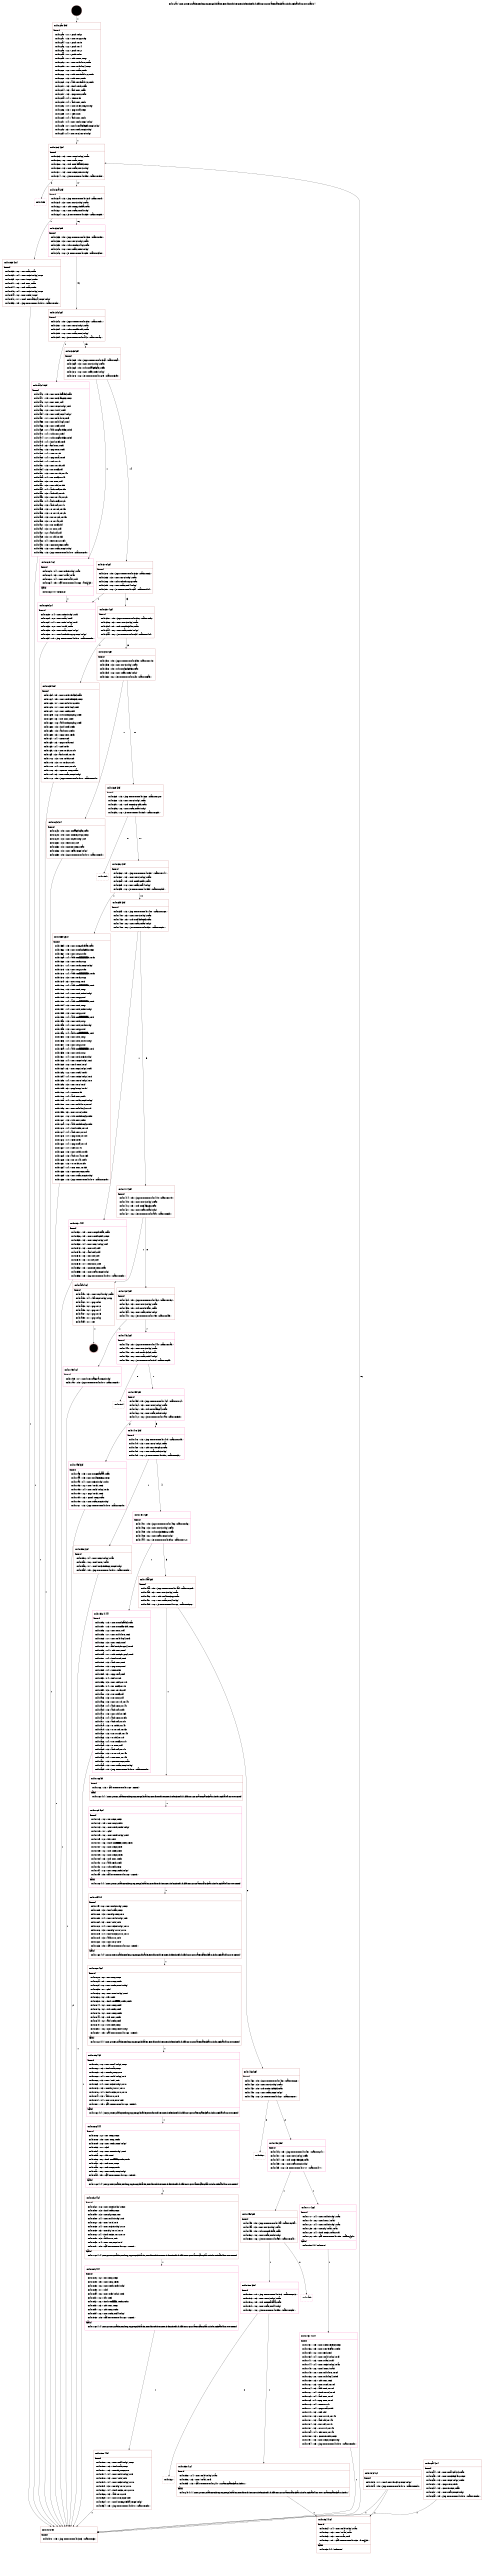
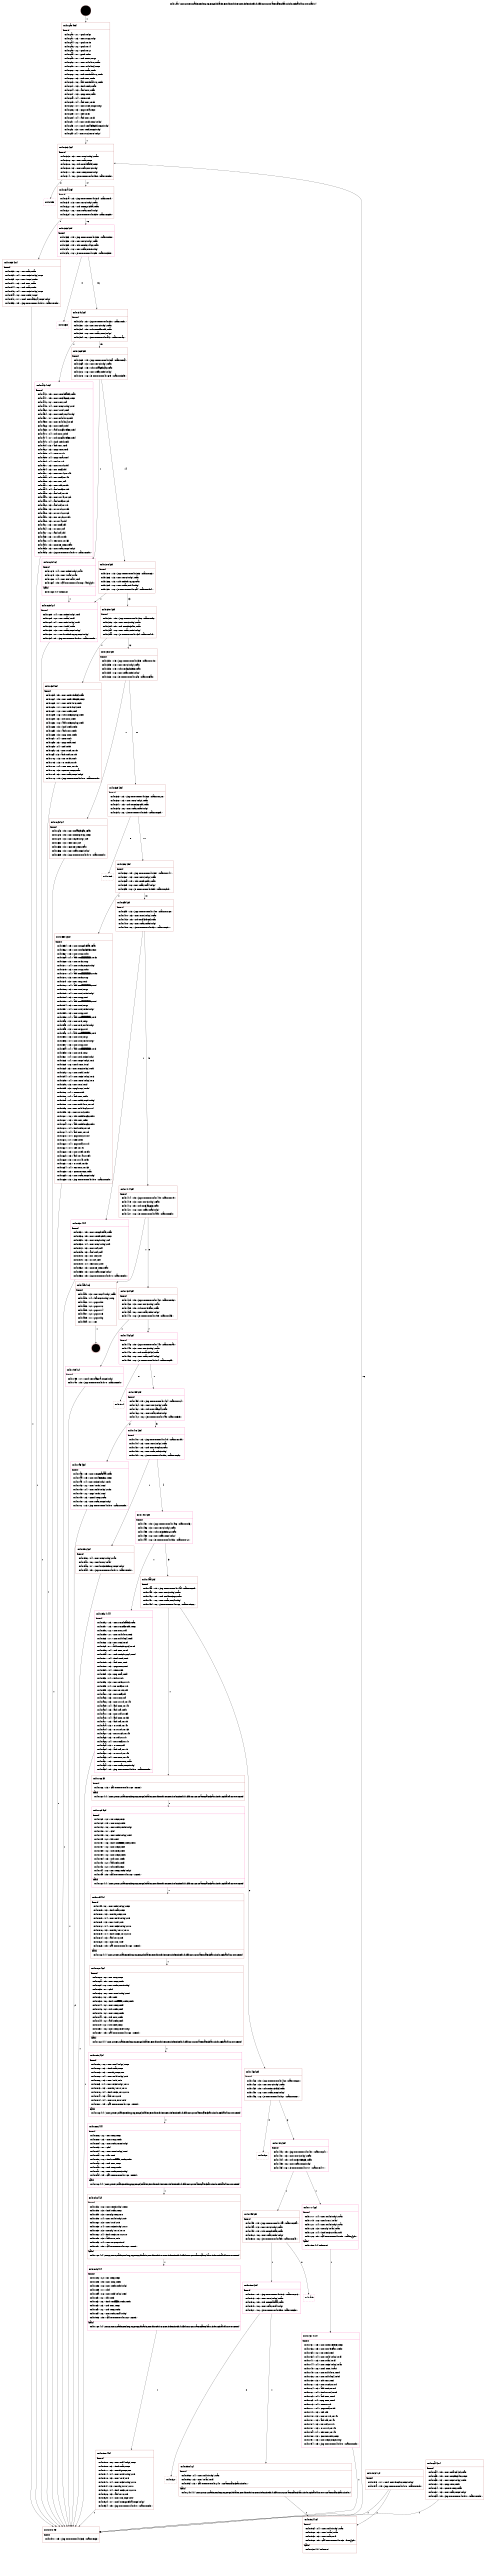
node "0x40165e": added
